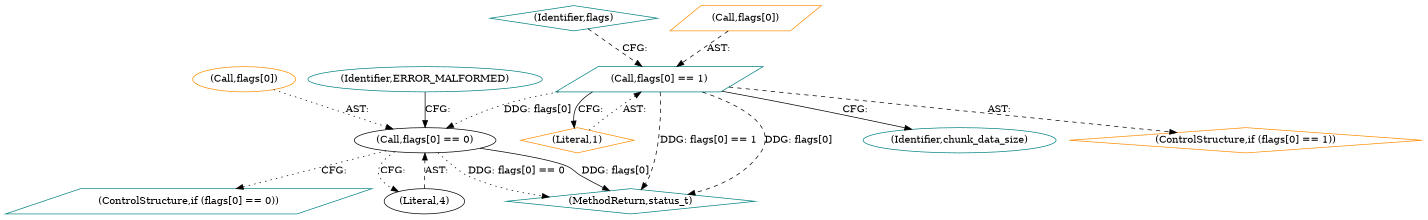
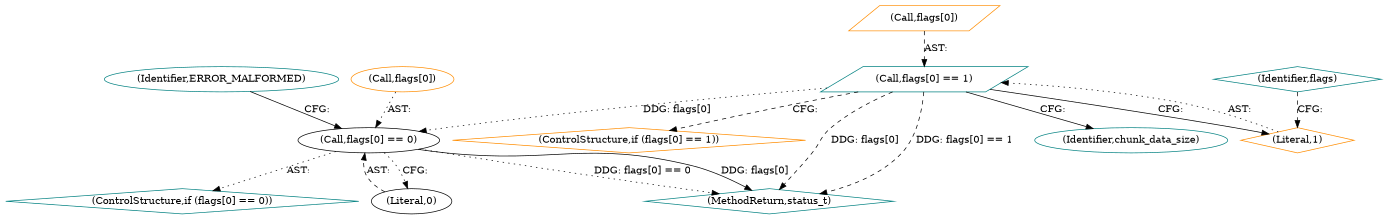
edge "(Identifier,flags)" -> "(Call,flags[0] == 1)": now "(Identifier,flags)" -> "(Literal,1)"
edge "(Call,flags[0] == 1)" -> "(ControlStructure,if (flags[0] == 1))": label "AST: " -> "CFG: "
edge "(Call,flags[0] == 0)" -> "(ControlStructure,if (flags[0] == 0))": label "CFG: " -> "AST: "
node "(ControlStructure,if (flags[0] == 0))": shape parallelogram -> diamond
node "(Literal,4)": label "(Literal,4)" -> "(Literal,0)"
